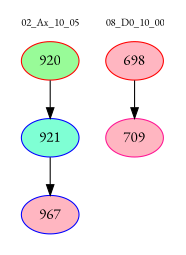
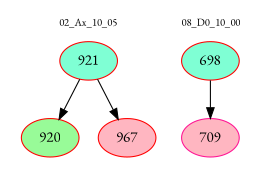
node "698": fillcolor lightpink -> aquamarine
edge "920" -> "921": reversed
node "921": color blue -> red
node "967": color blue -> red
